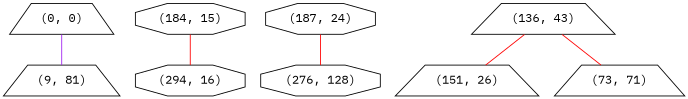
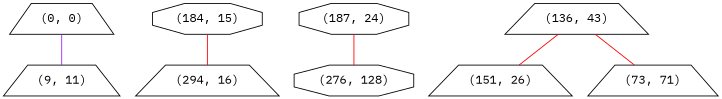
node "(9, 81)": label "(9, 81)" -> "(9, 11)"
node "(294, 16)": shape octagon -> trapezium
